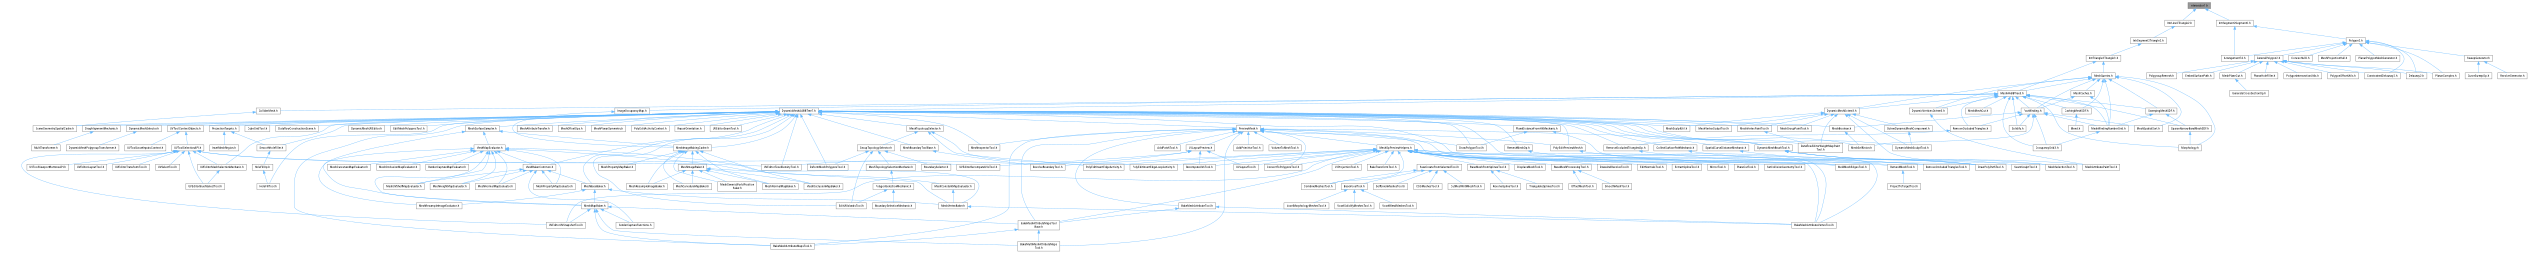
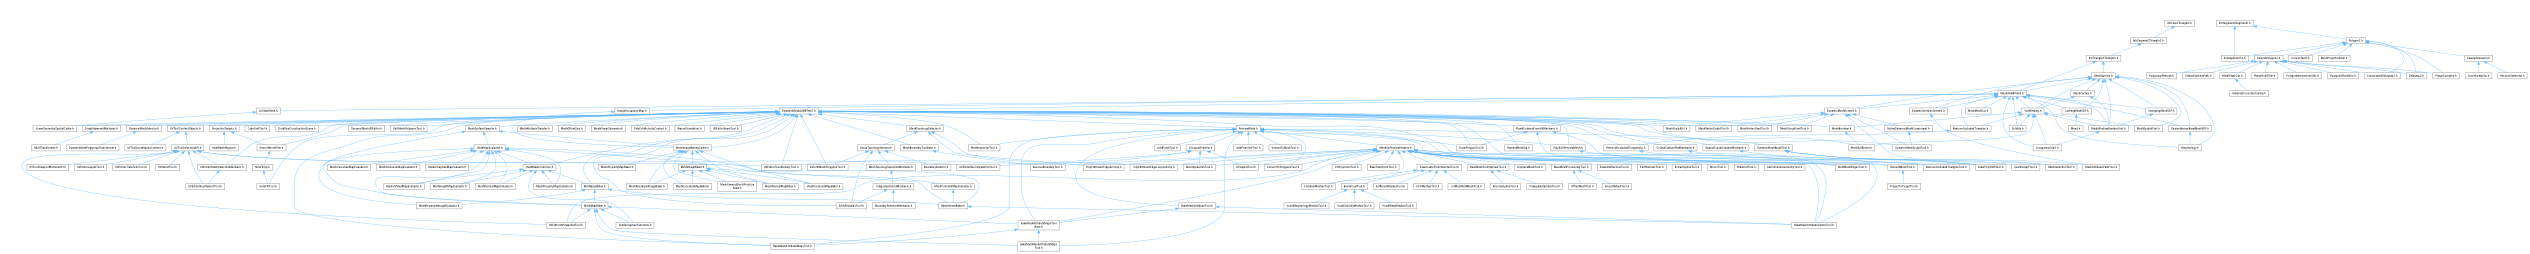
node "Intersector1.h": removed
node "PlanarPolygonMeshGenerator.h": removed
edge "DynamicMeshBrushTool.h" -> "DynamicMeshAABBTree7.h": removed
edge "SparseNarrowBandMeshSDF.h" -> "SweepingMeshSDF.h": now "SparseNarrowBandMeshSDF.h" -> "MeshQueries.h"
node "DataflowEditorWeightMapPaint Tool.h": removed
edge "BaseCreateFromSelectedTool.h" -> "MeshOpPreviewHelpers.h": added
edge "RemeshMeshTool.h" -> "RemeshMeshOp.h": now "RemeshMeshTool.h" -> "PlaneDistanceFromHitMechanic.h"
